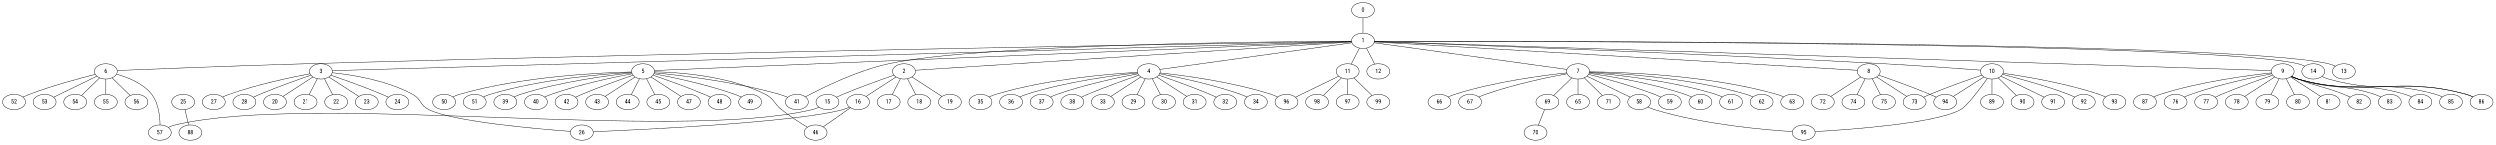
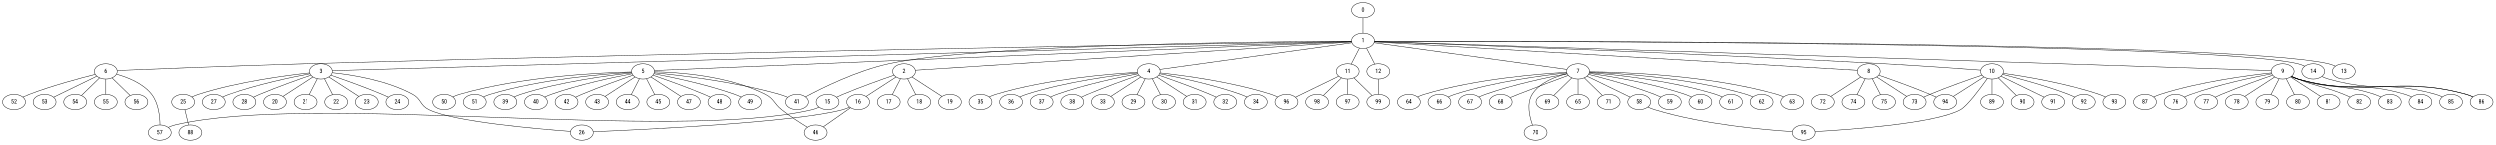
edge "3" -- "25": added
edge "12" -- "99": added
node "64": added
node "68": added
edge "69" -- "70": now "7" -- "70"
